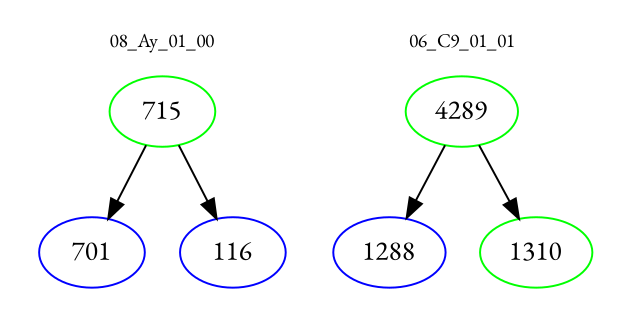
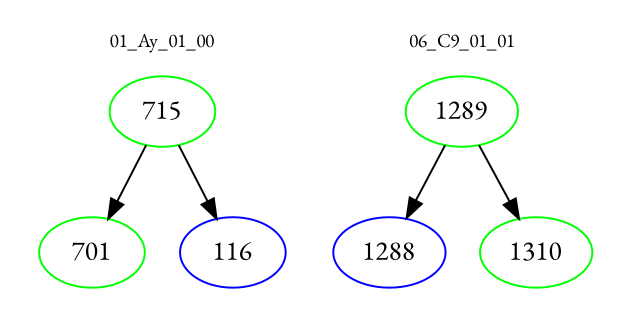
cluster "08_Ay_01_00": label "08_Ay_01_00" -> "01_Ay_01_00"
node "4289": label "4289" -> "1289"
node "701": color blue -> green
